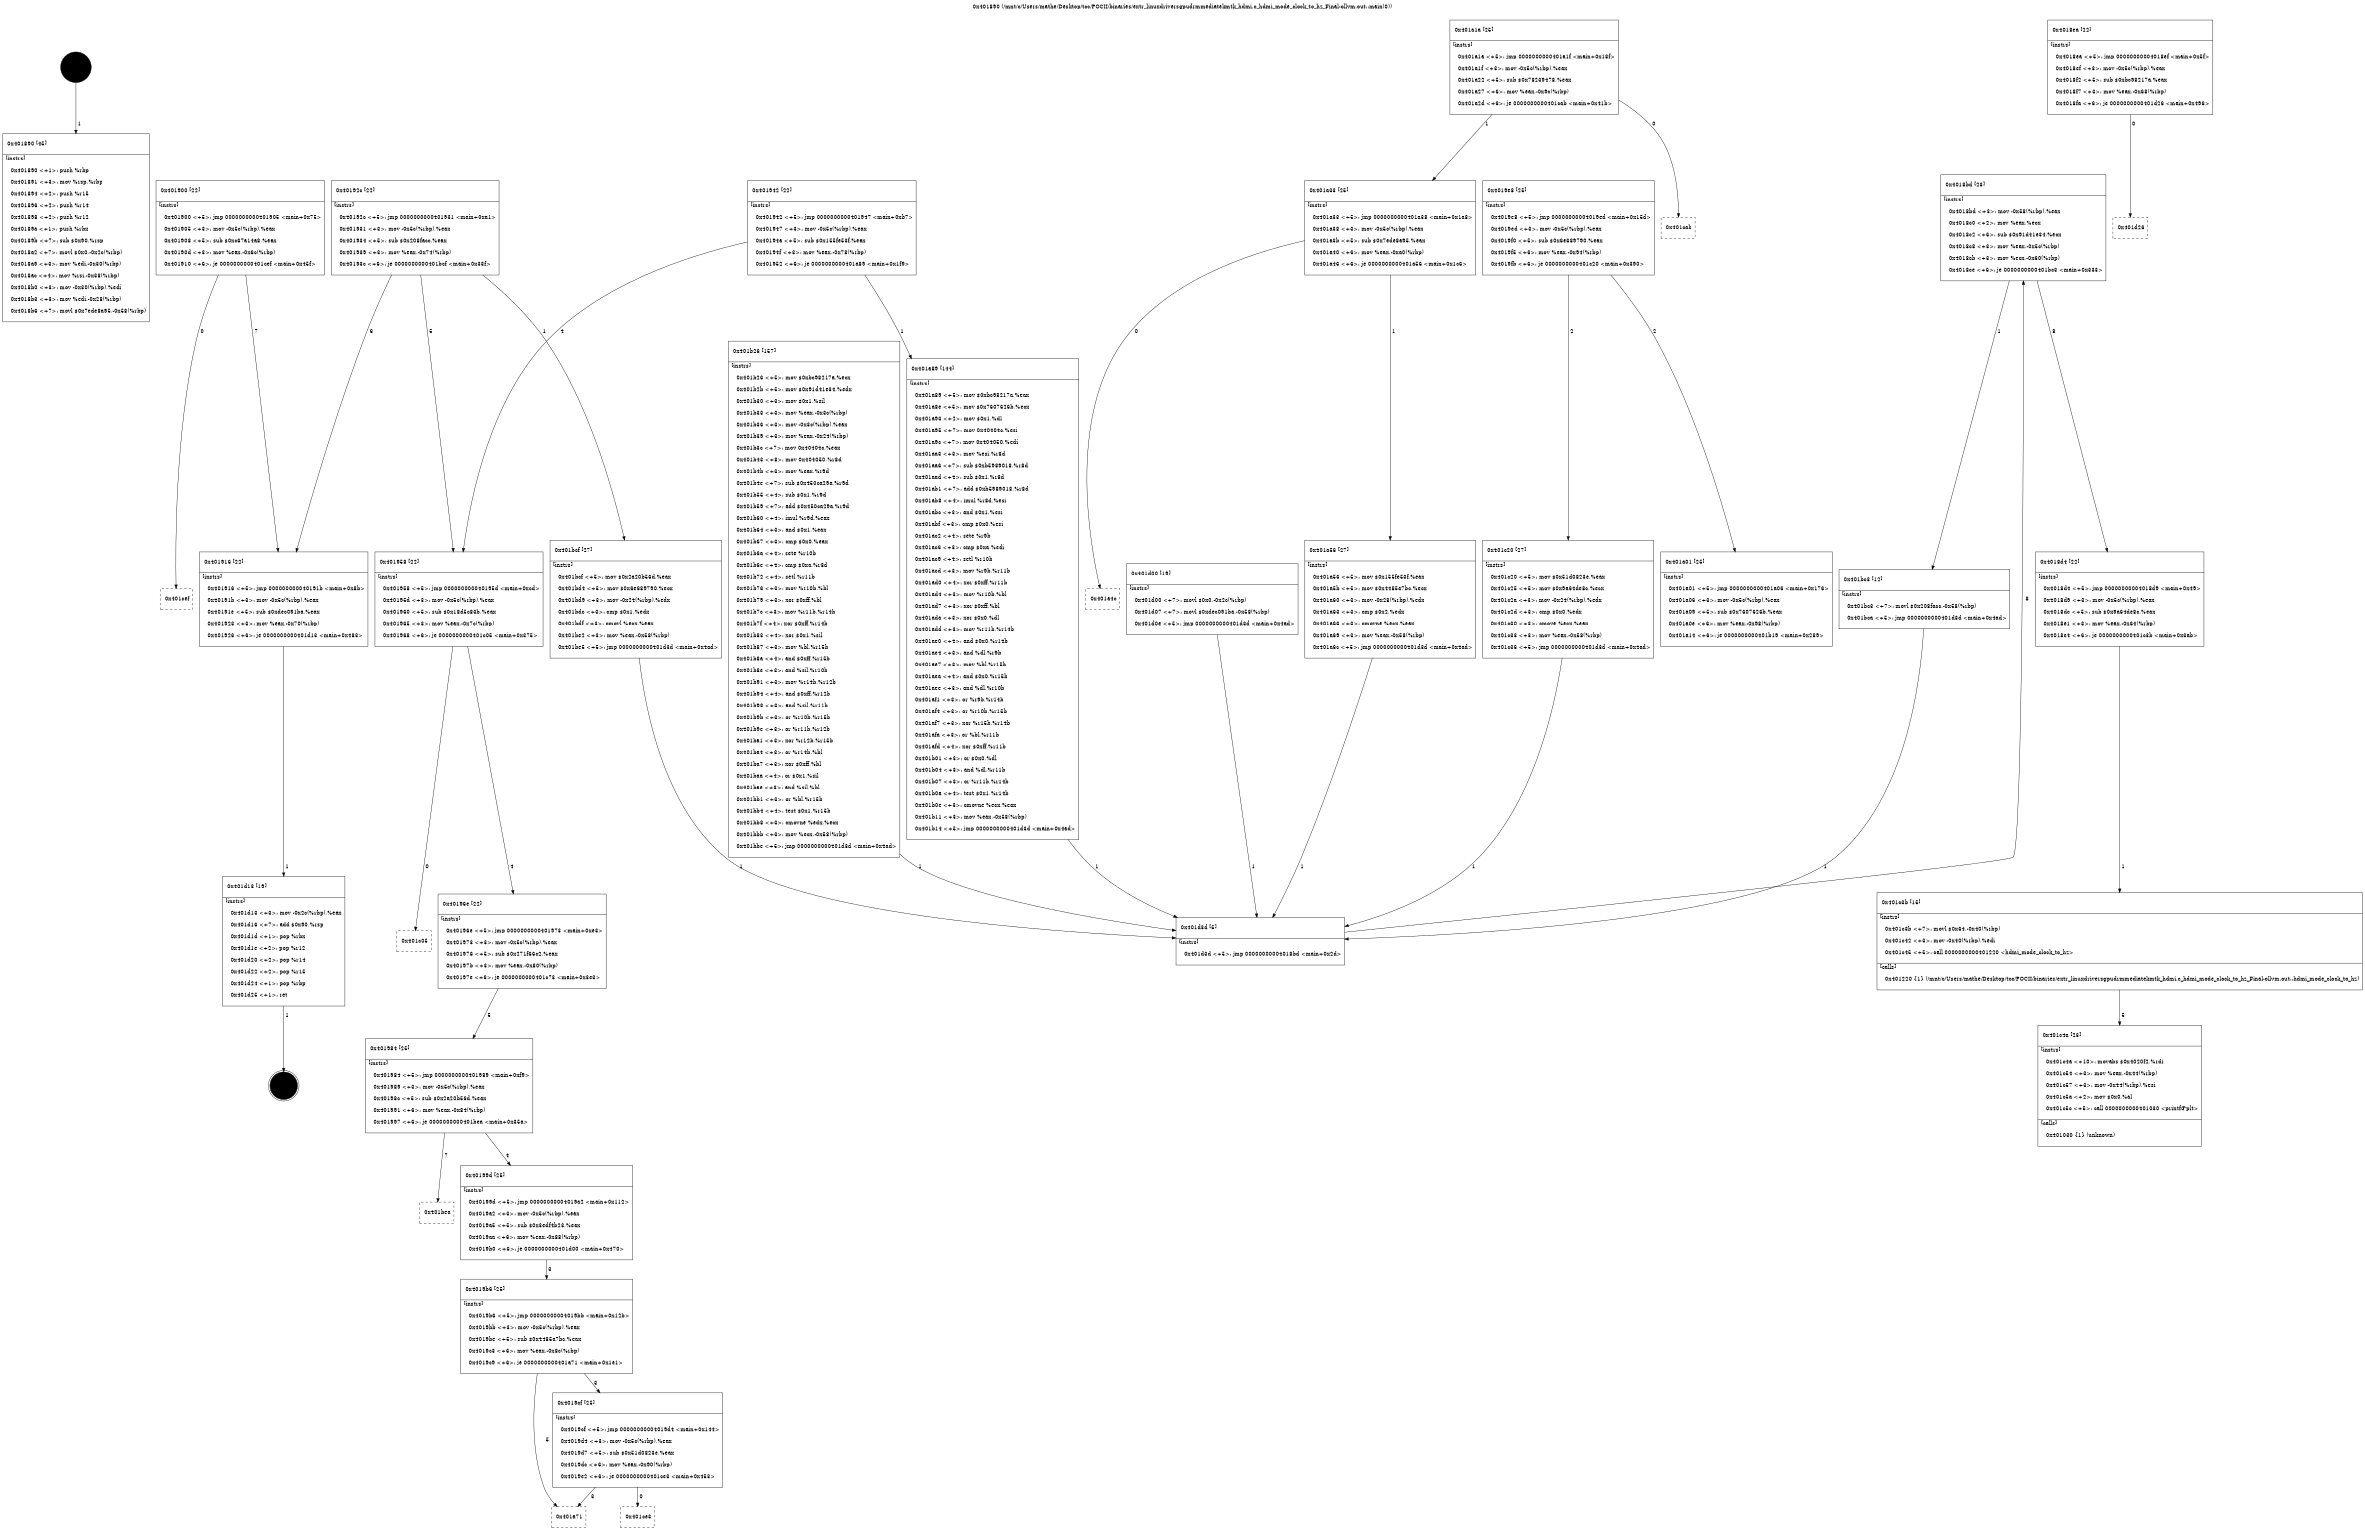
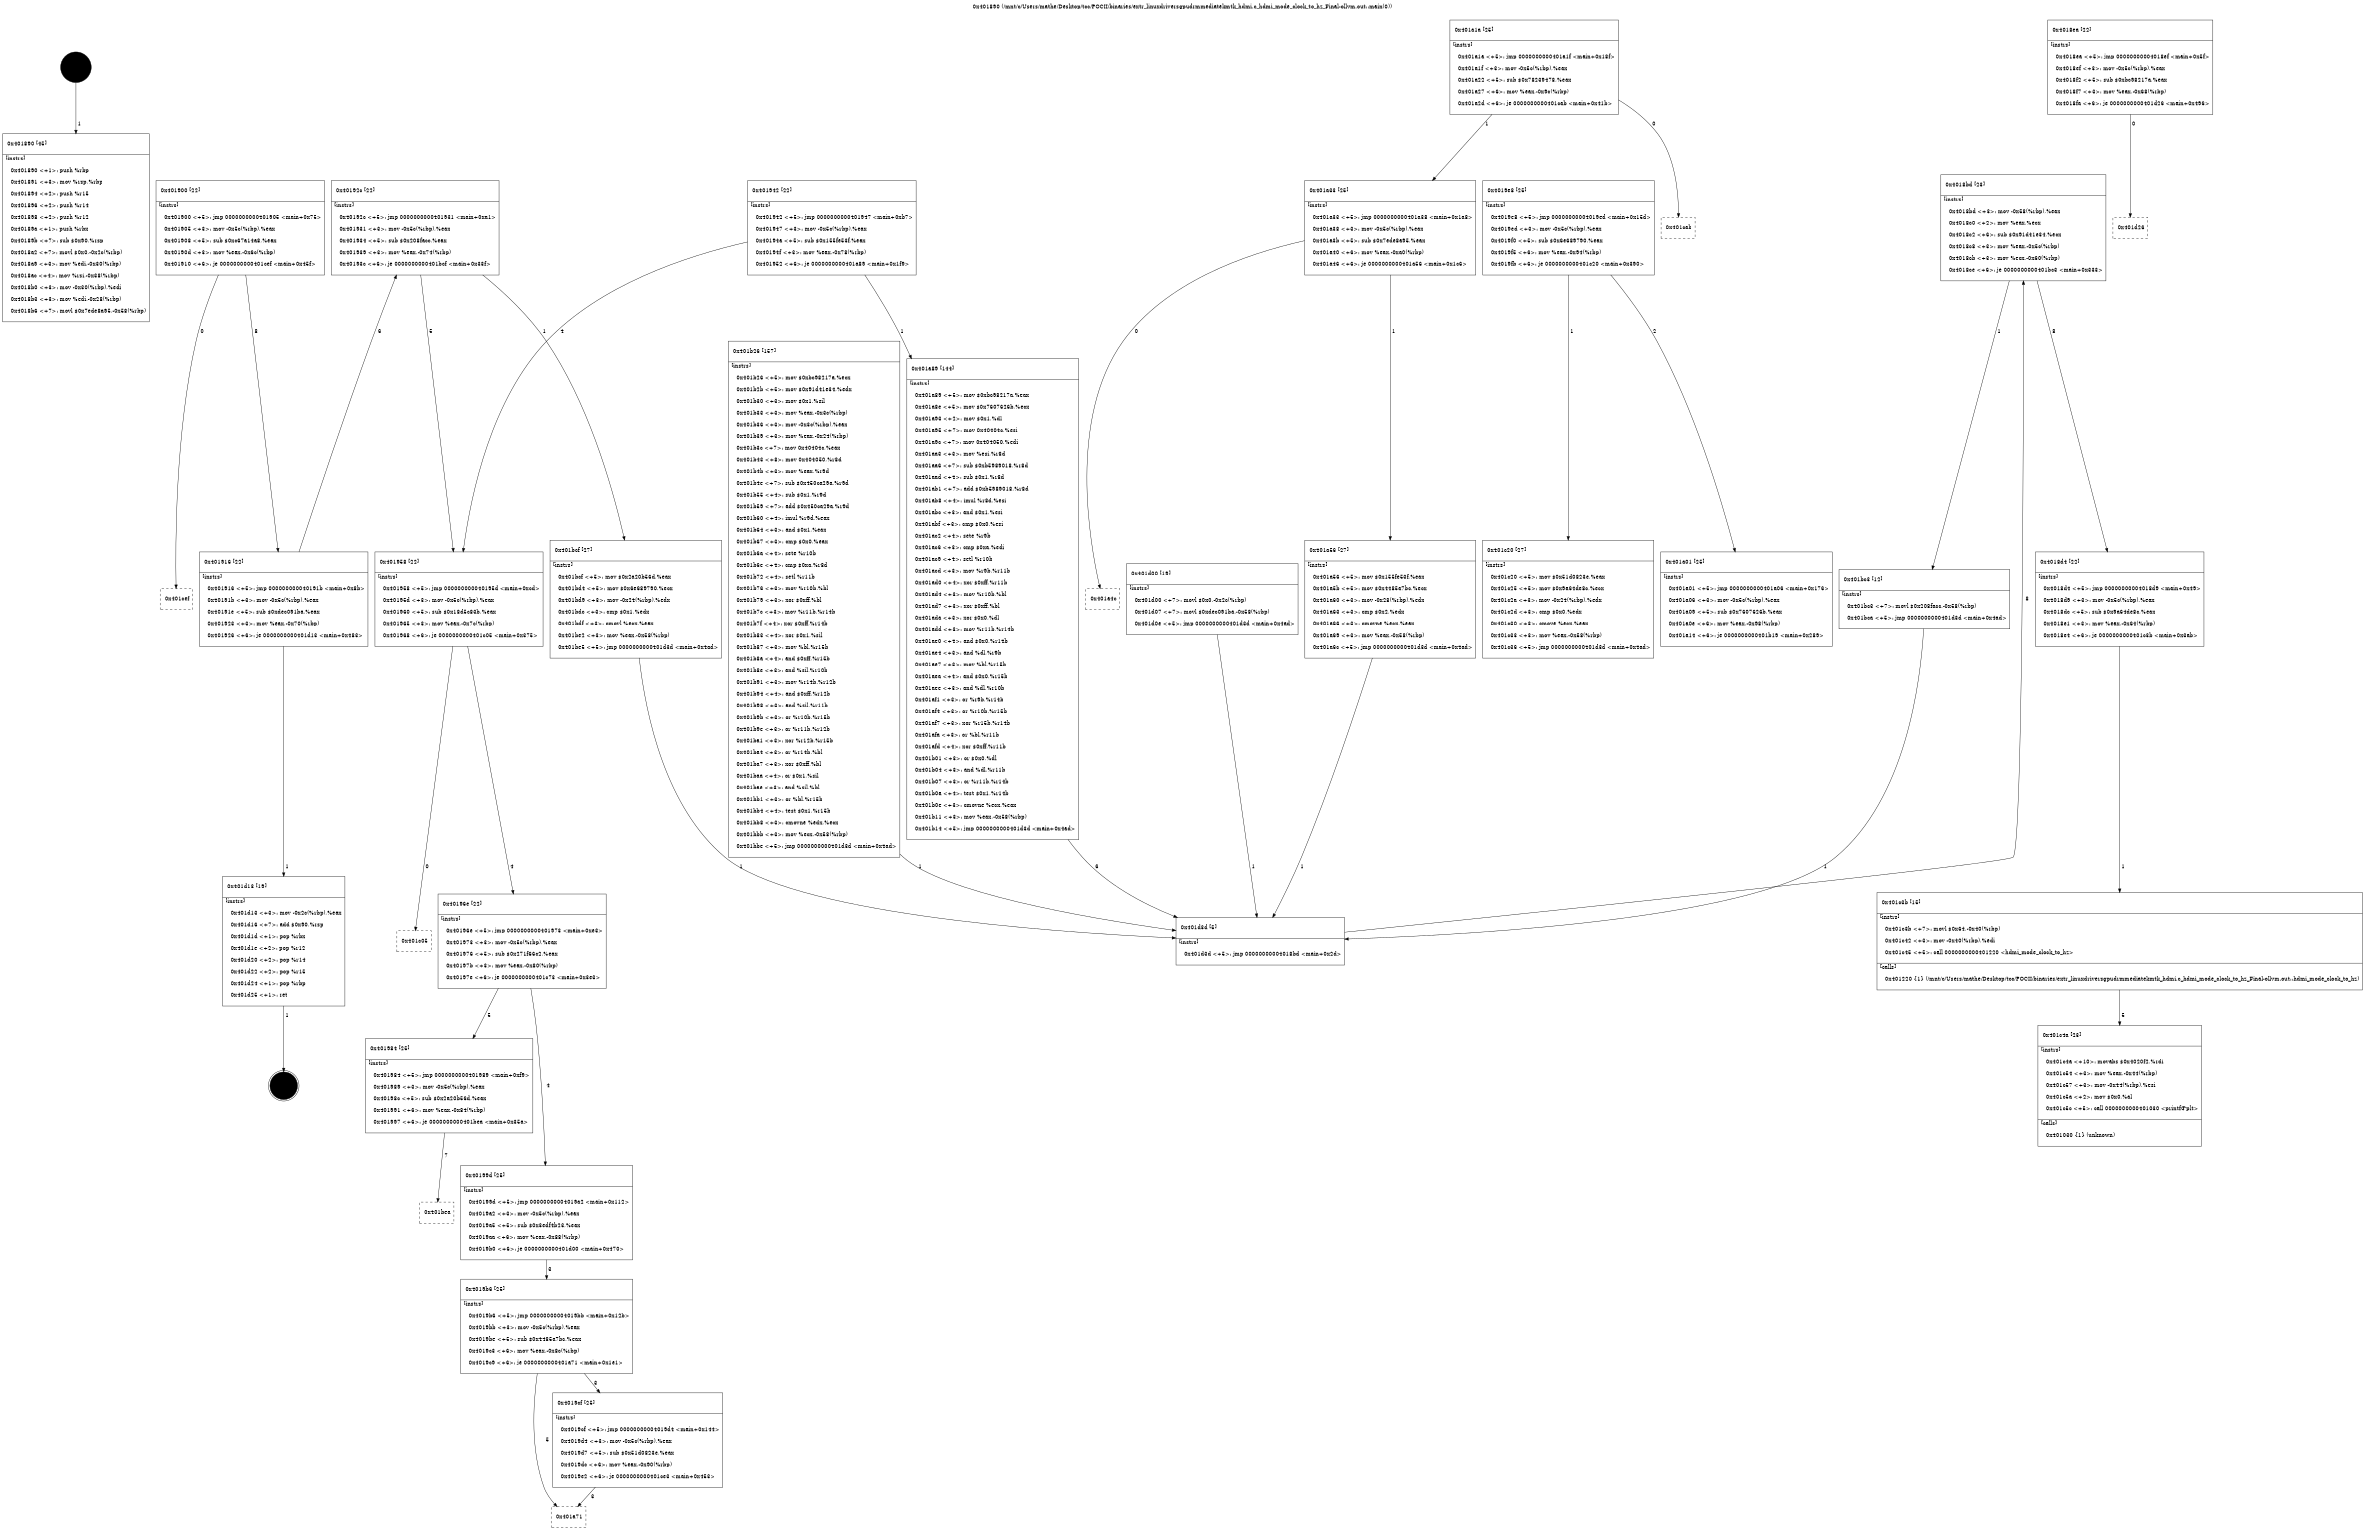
edge "0x401900 [22]" -> "0x401916 [22]": label " 7" -> " 8"
edge "0x4019e8 [25]" -> "0x401c20 [27]": label " 2" -> " 1"
edge "0x40192c [22]" -> "0x401916 [22]": reversed
edge "0x401c20 [27]" -> "0x401d3d [5]": removed, label "1"
edge "0x401a89 [144]" -> "0x401d3d [5]": label " 1" -> " 6"
edge "0x401984 [25]" -> "0x40199d [25]": now "0x40196e [22]" -> "0x40199d [25]"
node "0x401ce3": removed
